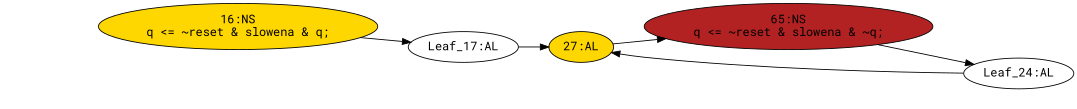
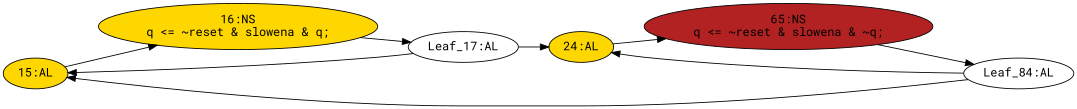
node "27:AL": label "27:AL" -> "24:AL"
node "15:AL": added
node "Leaf_24:AL": label "Leaf_24:AL" -> "Leaf_84:AL"
